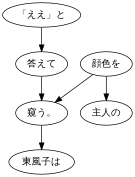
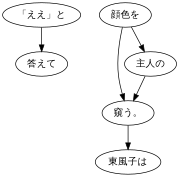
edge "答えて" -> "窺う。": now "主人の" -> "窺う。"
